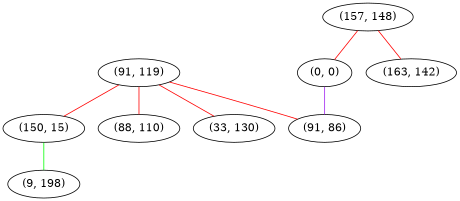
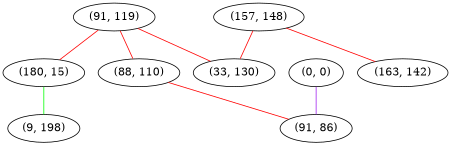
edge "(157, 148)" -- "(0, 0)": now "(157, 148)" -- "(33, 130)"
edge "(91, 119)" -- "(91, 86)": now "(88, 110)" -- "(91, 86)"
node "(150, 15)": label "(150, 15)" -> "(180, 15)"
